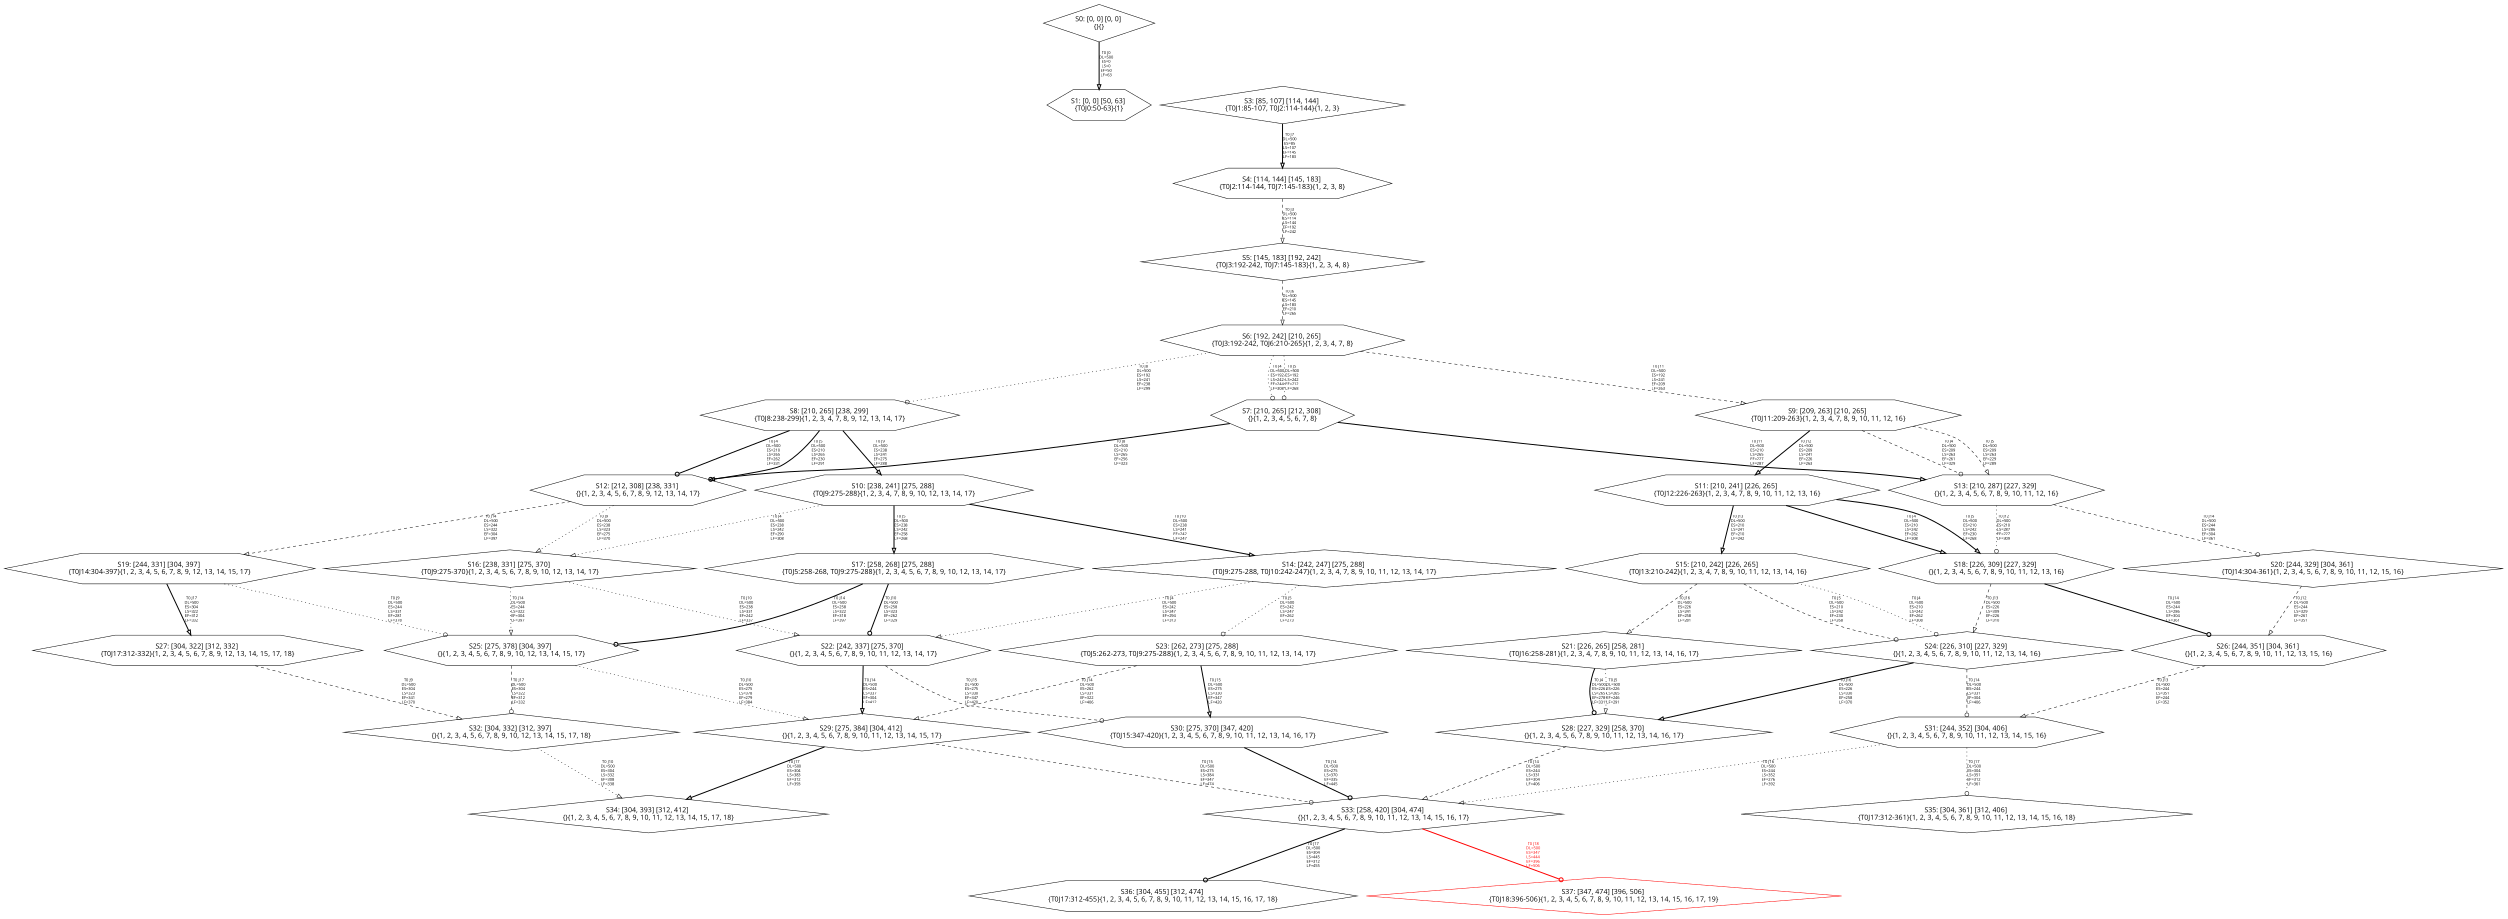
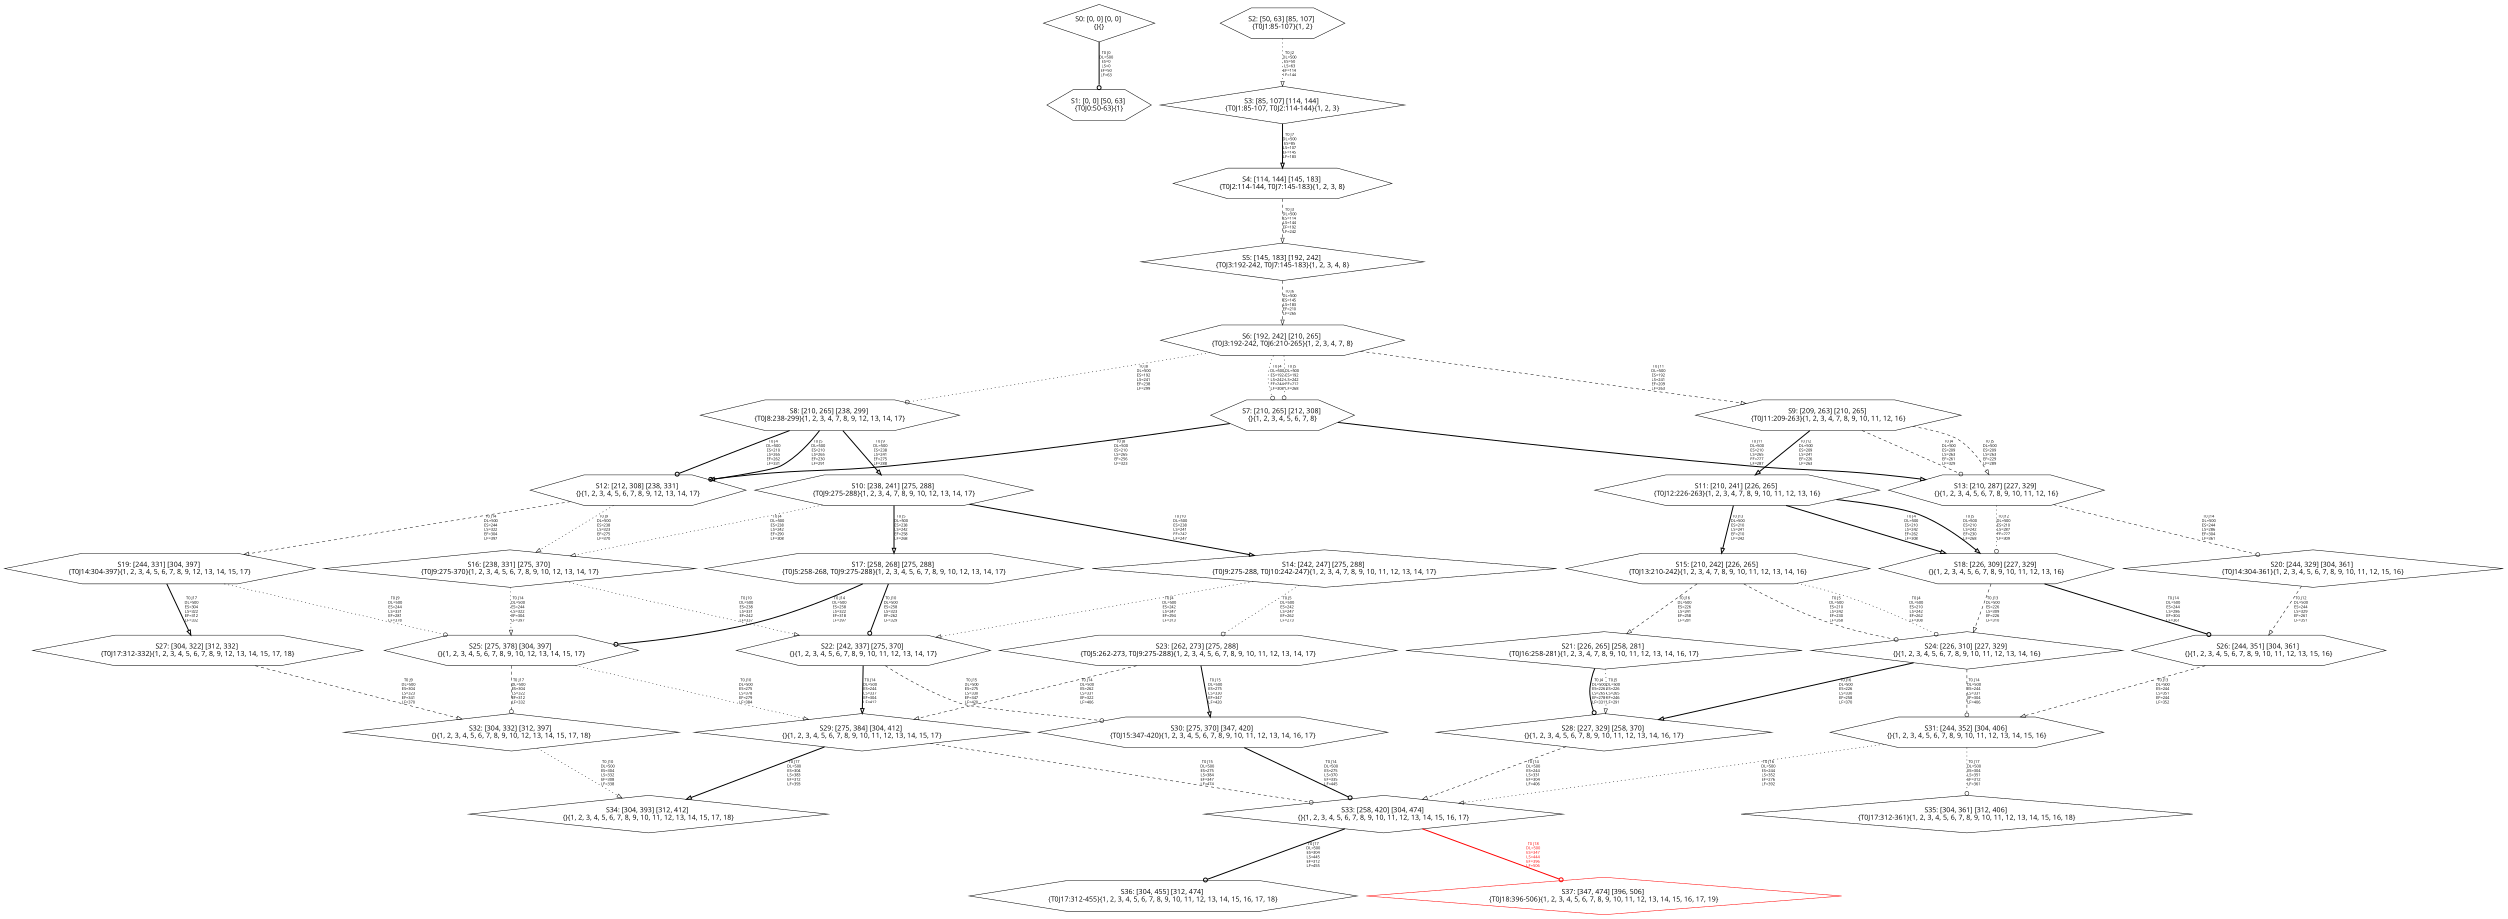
node "S2: [50, 63] [85, 107] {T0J1:85-107}{1, 2}": added
edge "S0: [0, 0] [0, 0] {}{}" -> "S1: [0, 0] [50, 63] {T0J0:50-63}{1}": arrowhead onormal -> odot
